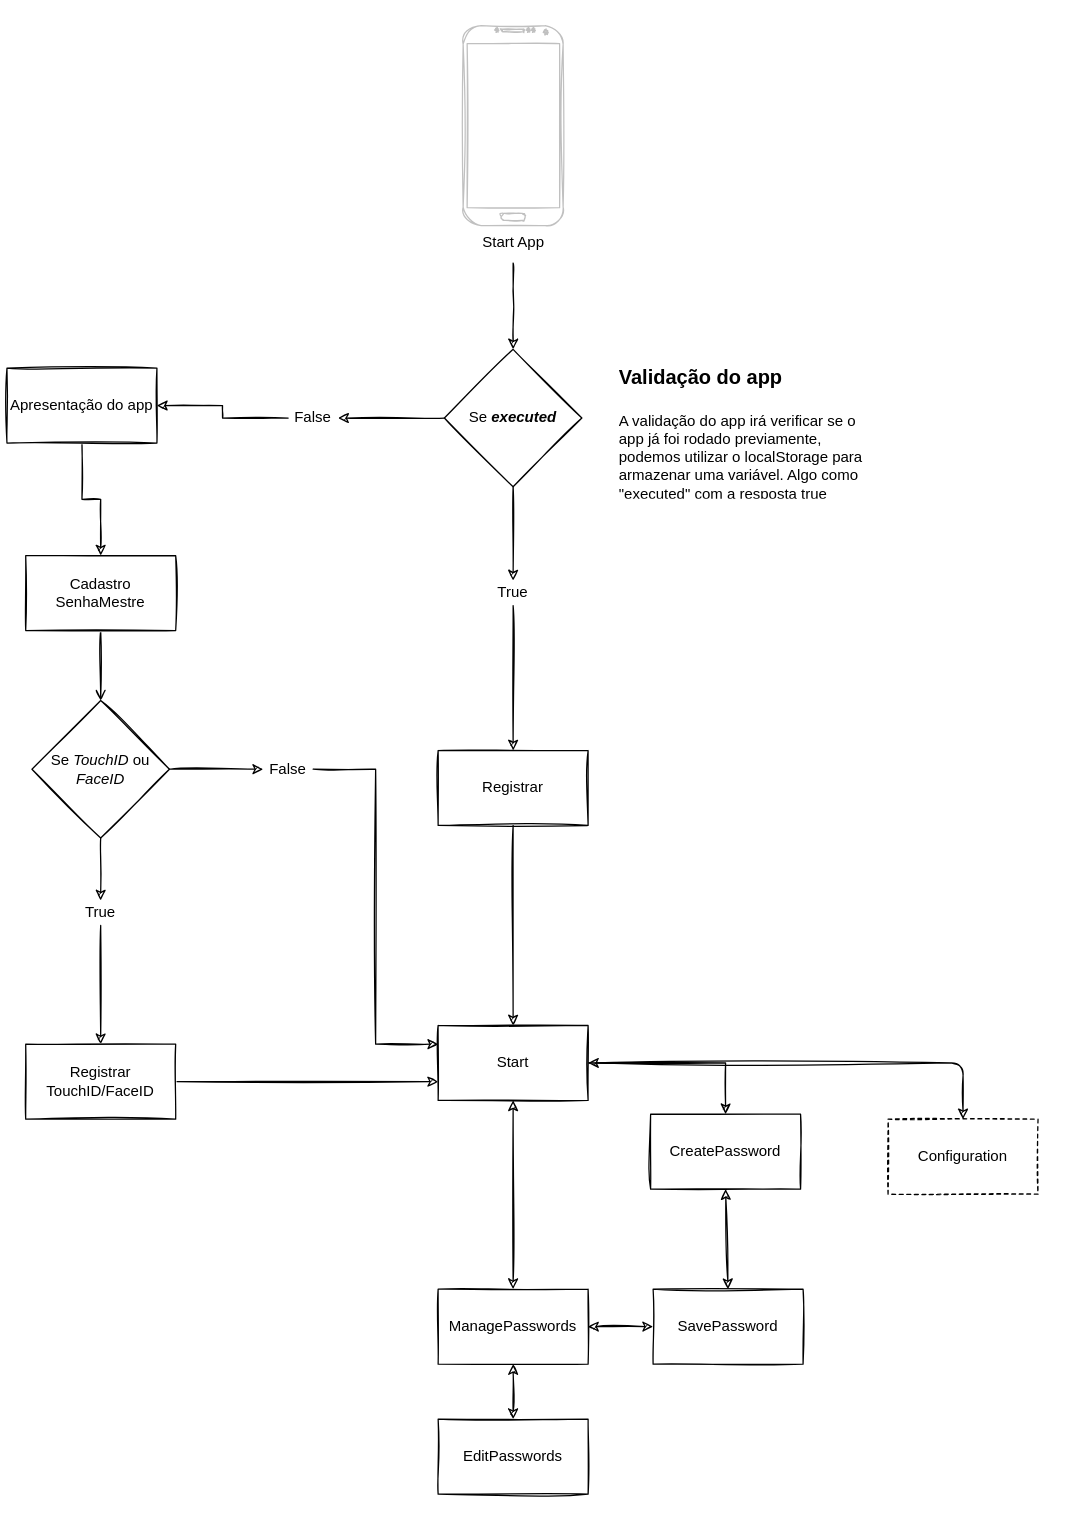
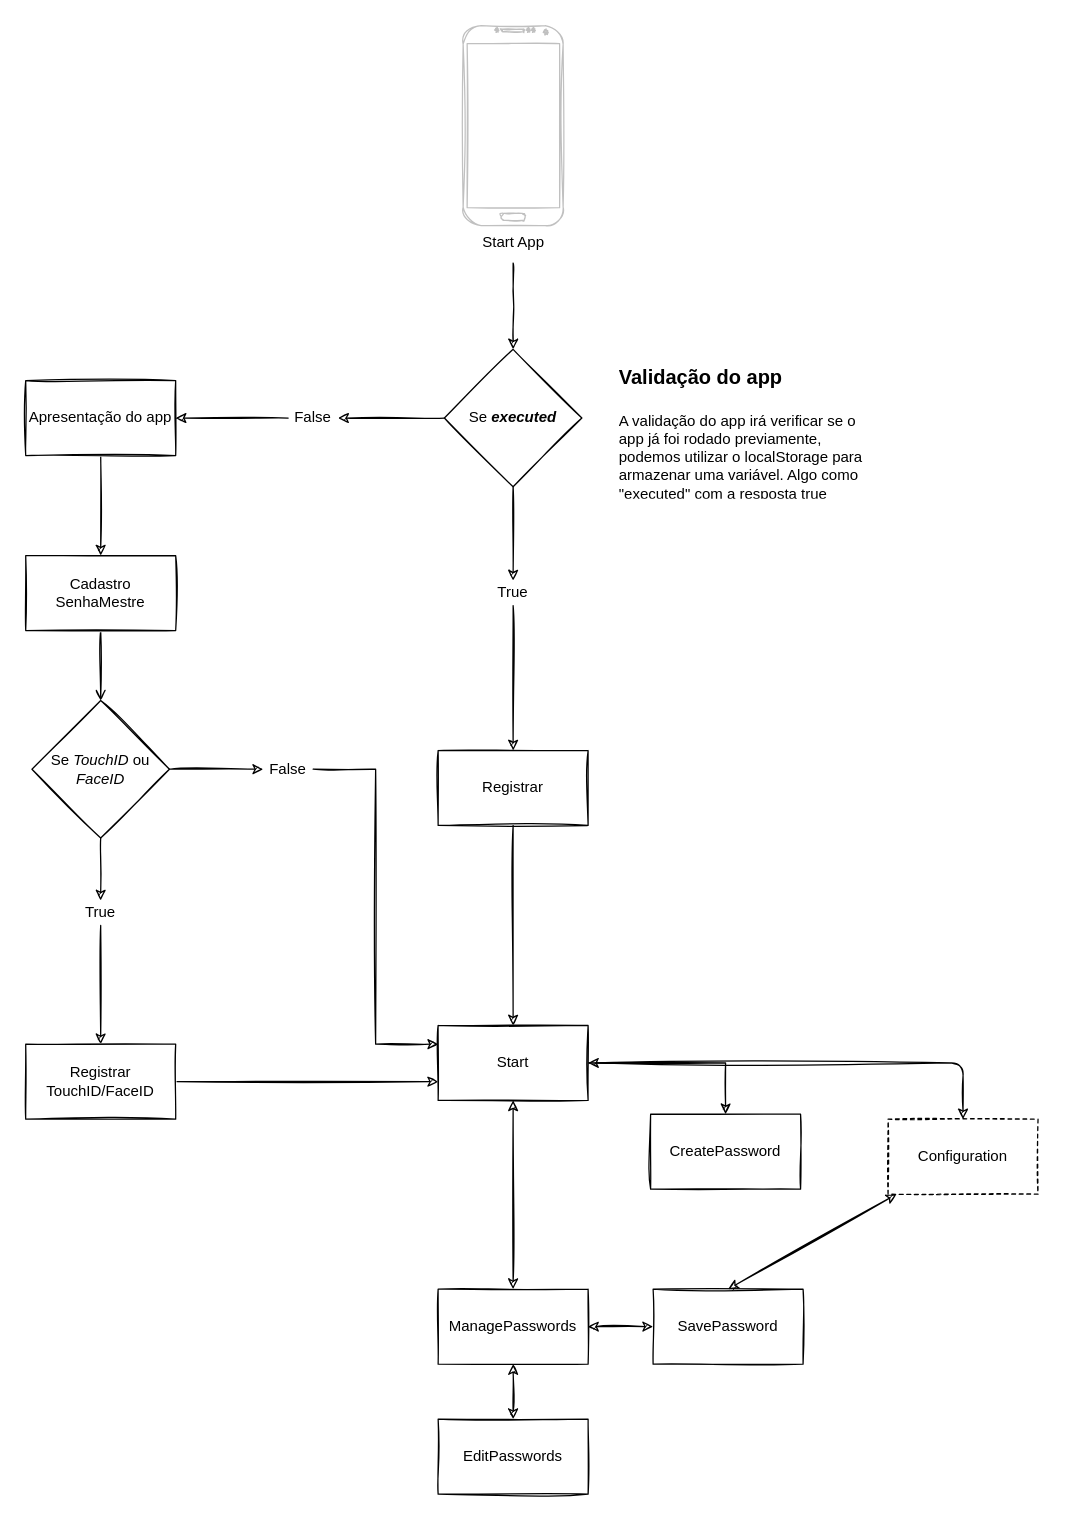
node "Apresentação do app": moved (82, 406) -> (101, 418)
edge "CreatePassword" -- "SavePassword": now "Configuration" -- "SavePassword"
